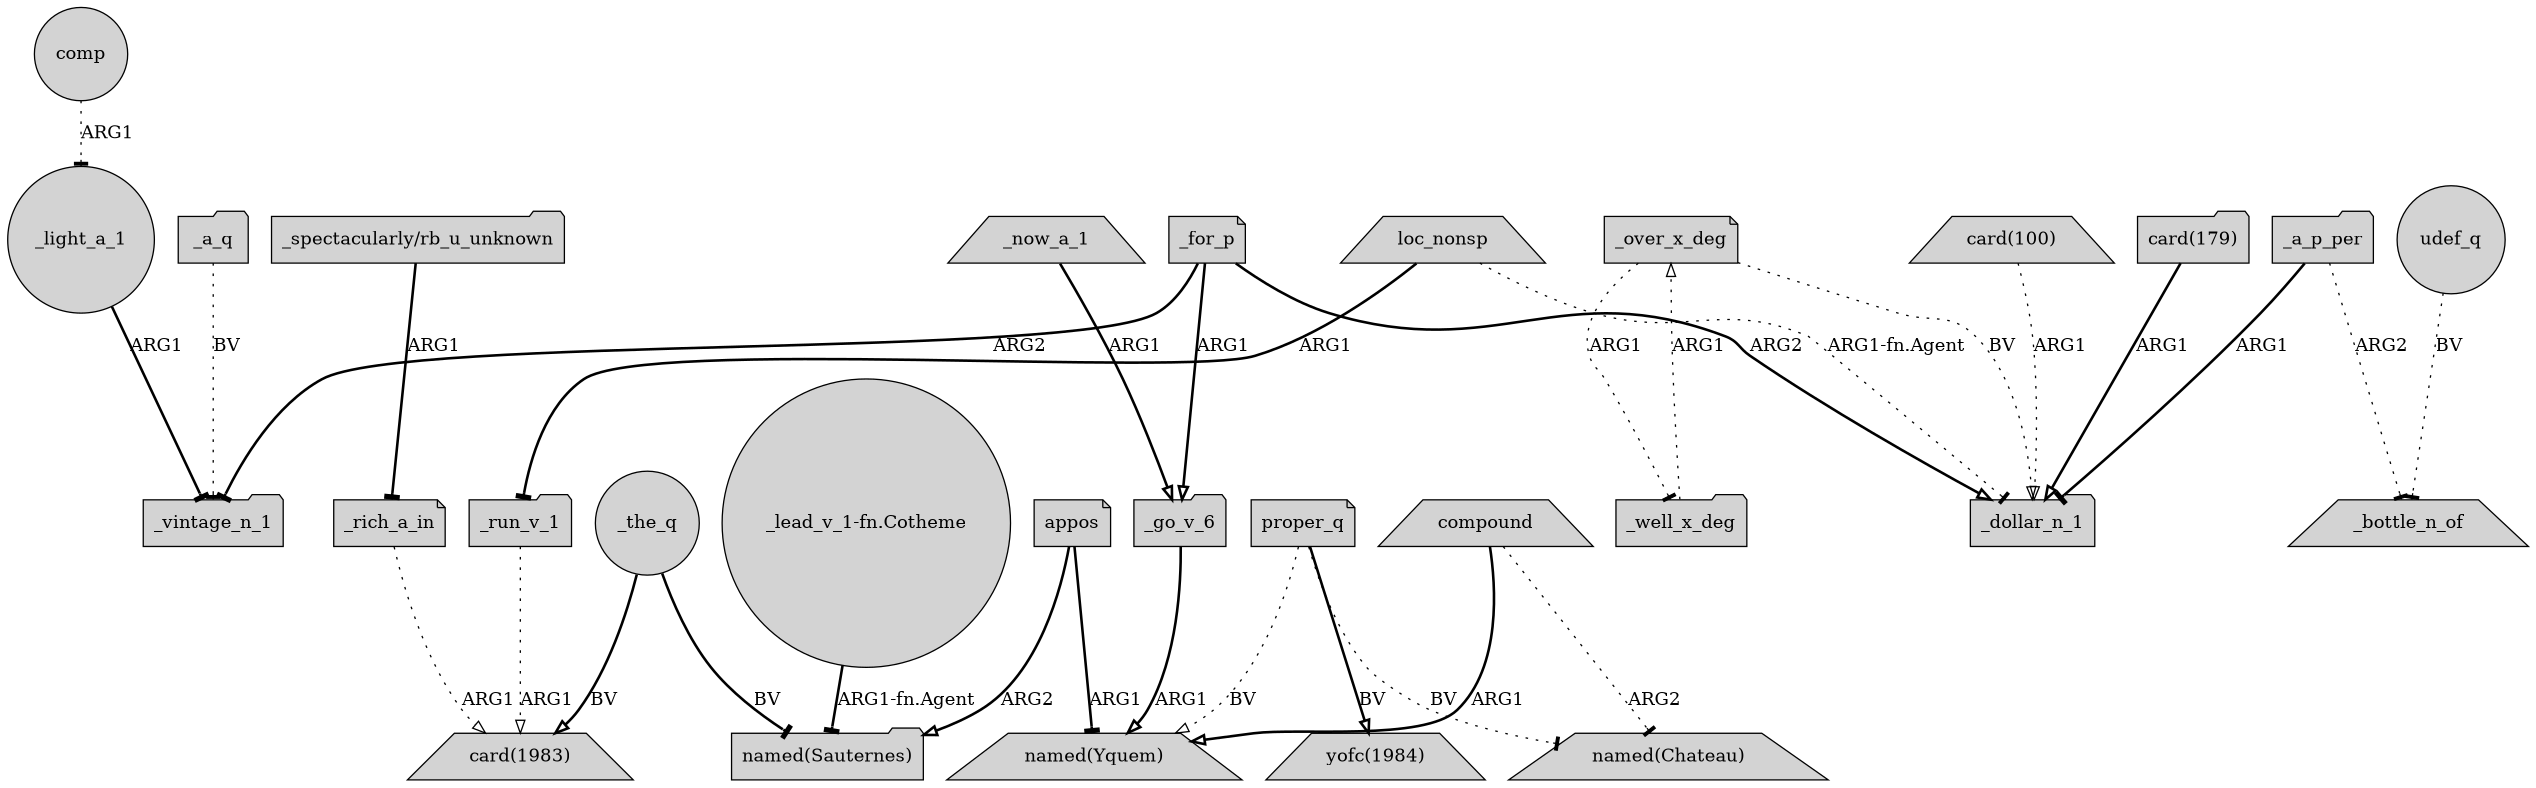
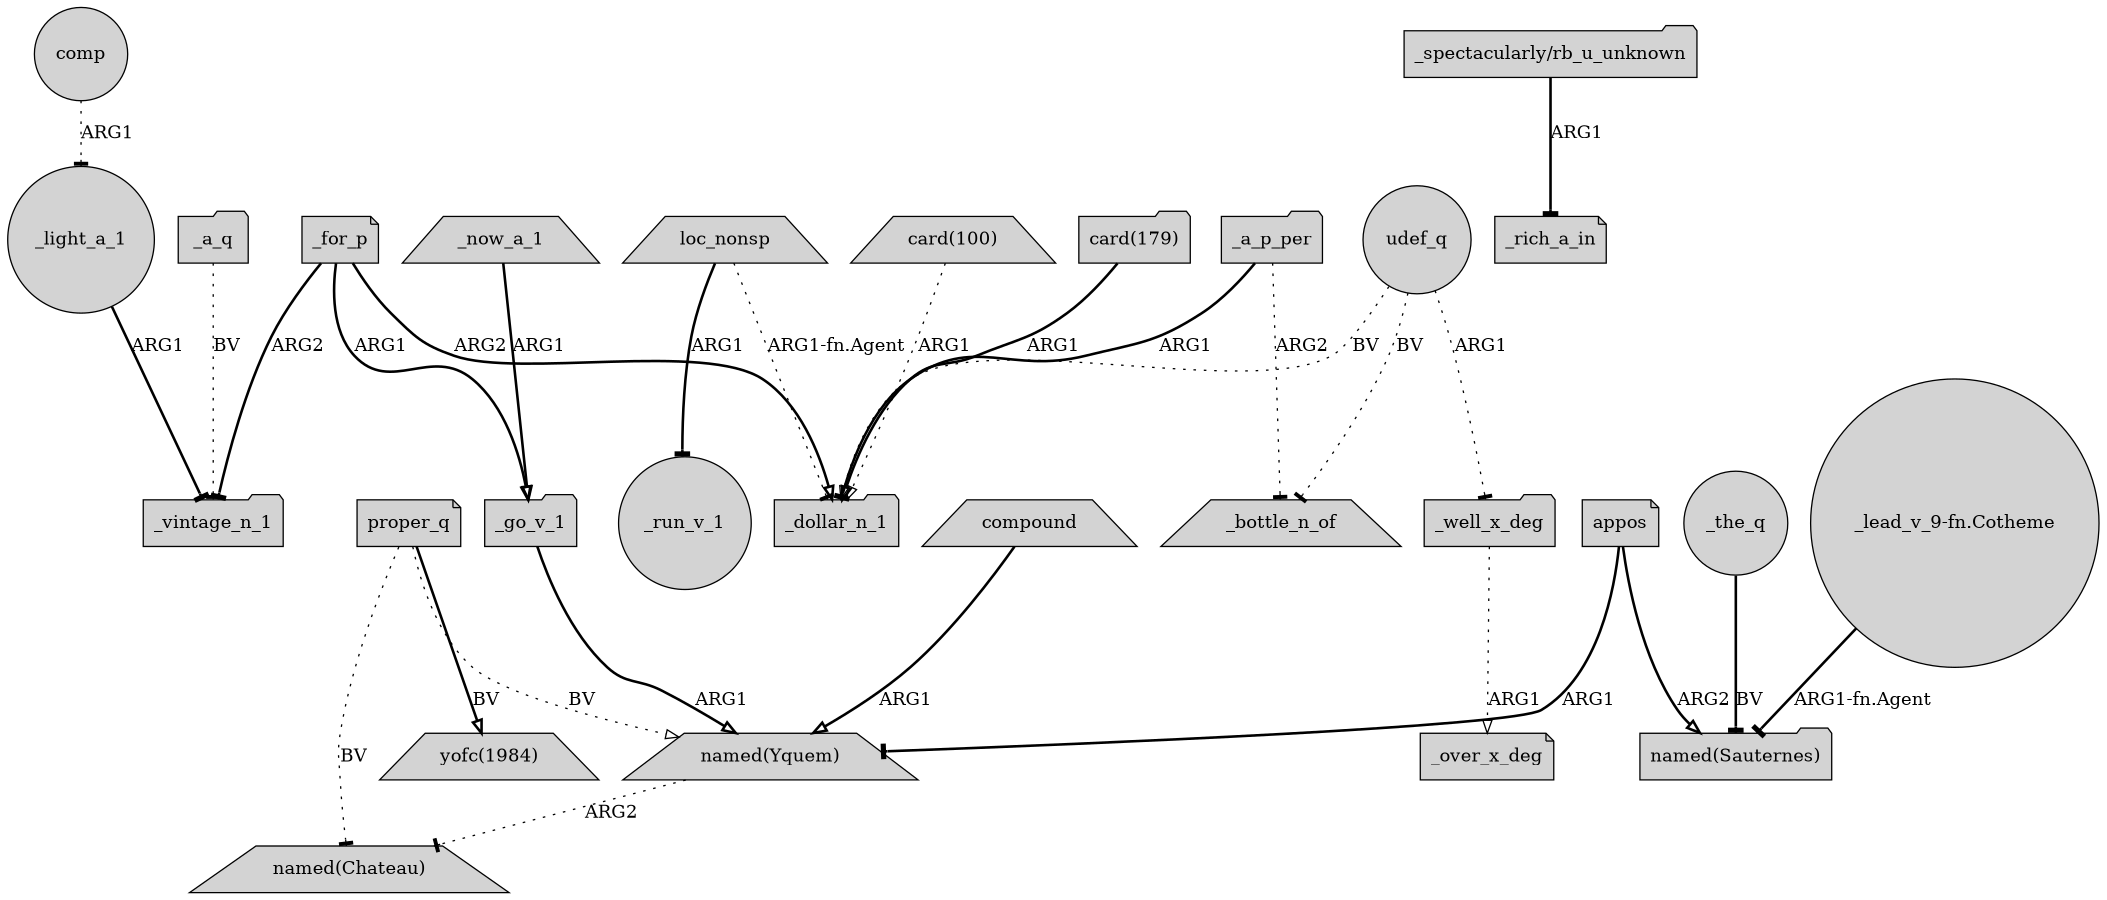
edge "_over_x_deg" -> "_dollar_n_1": now "udef_q" -> "_dollar_n_1"
edge "_over_x_deg" -> "_well_x_deg": now "udef_q" -> "_well_x_deg"
node "_run_v_1": shape folder -> circle
node "_lead_v_1-fn.Cotheme": label "_lead_v_1-fn.Cotheme" -> "_lead_v_9-fn.Cotheme"
node "_go_v_6": label "_go_v_6" -> "_go_v_1"
edge "compound" -> "named(Chateau)": now "named(Yquem)" -> "named(Chateau)"
node "card(1983)": removed
